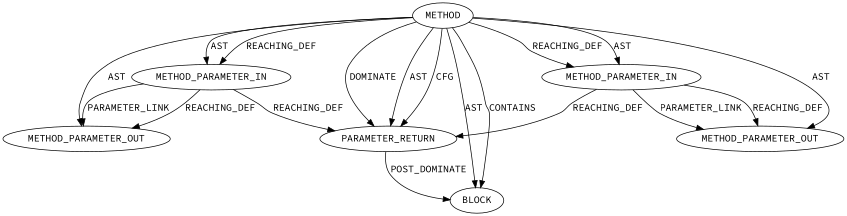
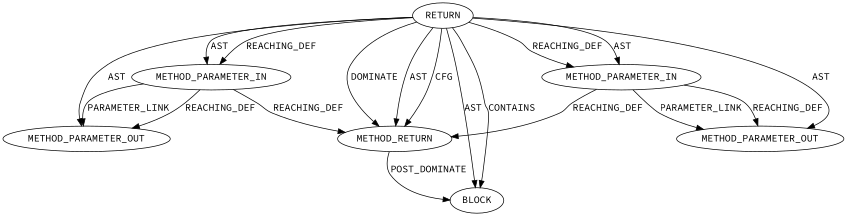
node "METHOD": label "METHOD" -> "RETURN"
node "PARAMETER_RETURN": label "PARAMETER_RETURN" -> "METHOD_RETURN"
